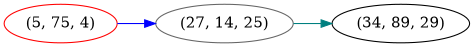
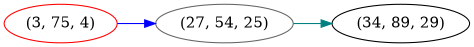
node "(5, 75, 4)": label "(5, 75, 4)" -> "(3, 75, 4)"
node "(27, 14, 25)": label "(27, 14, 25)" -> "(27, 54, 25)"
